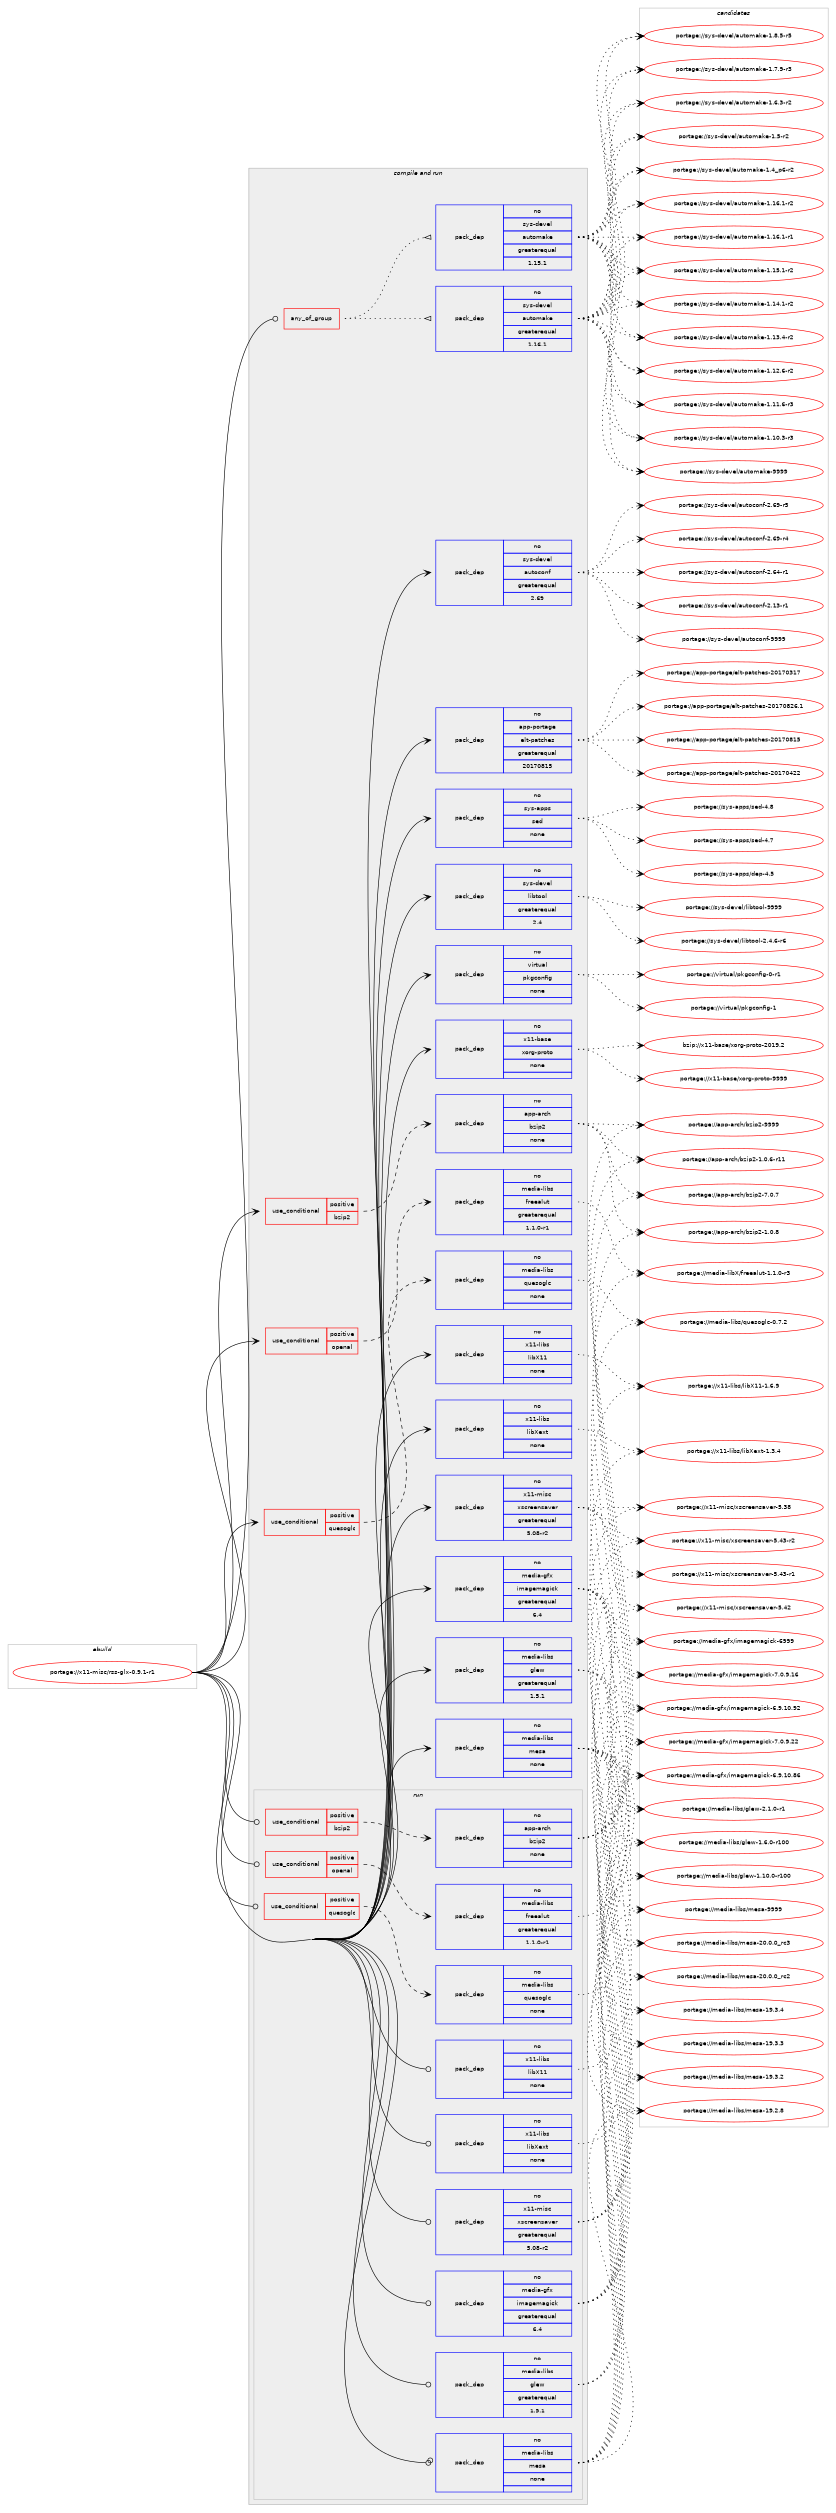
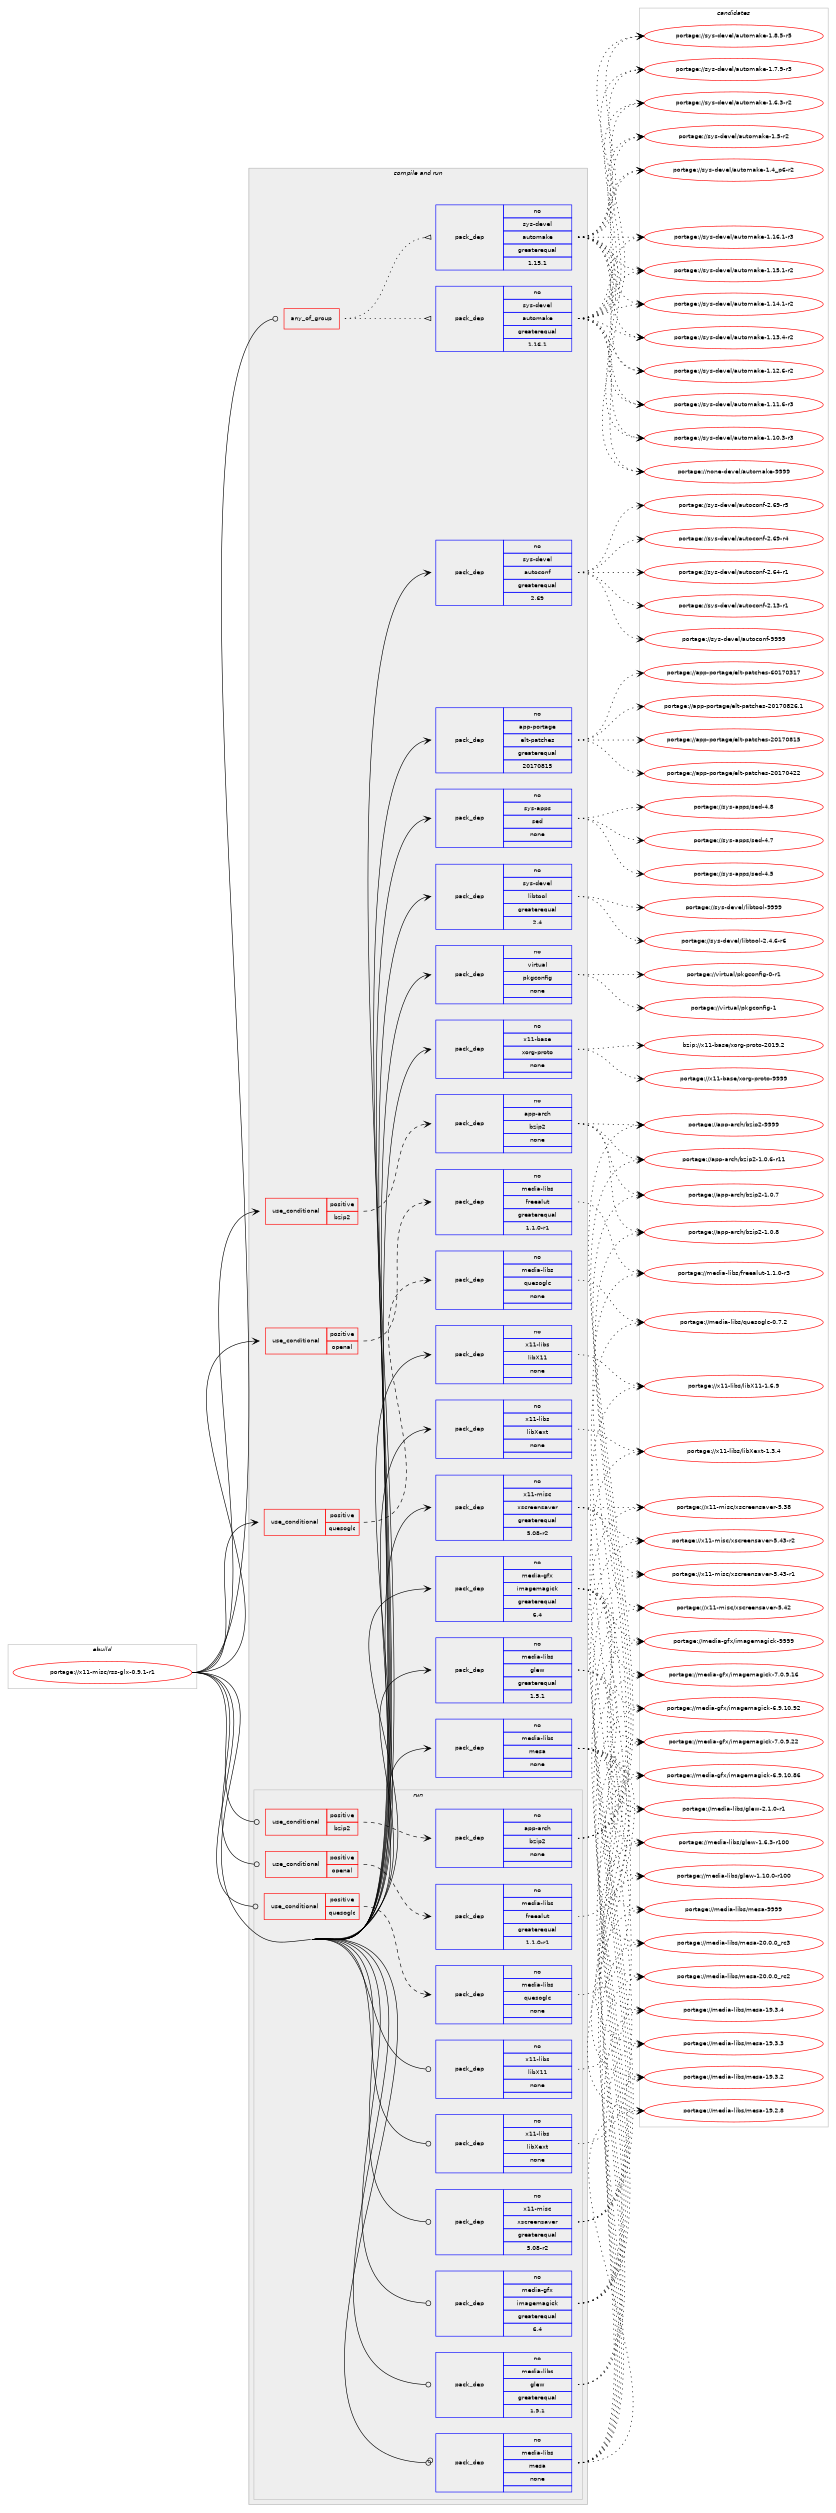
node "portage://sys-devel/automake-1.16.1-r2": removed
node "portage://sys-devel/automake-1.16.1-r1": label "portage://sys-devel/automake-1.16.1-r1" -> "portage://sys-devel/automake-1.16.1-r3"
node "portage://sys-devel/automake-9999": label "portage://sys-devel/automake-9999" -> "portage://none-devel/automake-9999"
node "portage://app-portage/elt-patches-20170317": label "portage://app-portage/elt-patches-20170317" -> "portage://app-portage/elt-patches-60170317"
node "portage://sys-apps/dep-4.5": label "portage://sys-apps/dep-4.5" -> "portage://sys-apps/sed-4.5"
node "portage://app-arch/bzip2-7.0.7": label "portage://app-arch/bzip2-7.0.7" -> "portage://app-arch/bzip2-1.0.7"
node "portage://media-libX/freealut-1.1.0-r3": label "portage://media-libX/freealut-1.1.0-r3" -> "portage://media-libs/freealut-1.1.0-r3"
node "portage://media-gfx/imagemagick-6999": label "portage://media-gfx/imagemagick-6999" -> "portage://media-gfx/imagemagick-9999"
node "portage://media-libs/glew-1.6.0-r100": label "portage://media-libs/glew-1.6.0-r100" -> "portage://media-libs/glew-1.6.3-r100"
